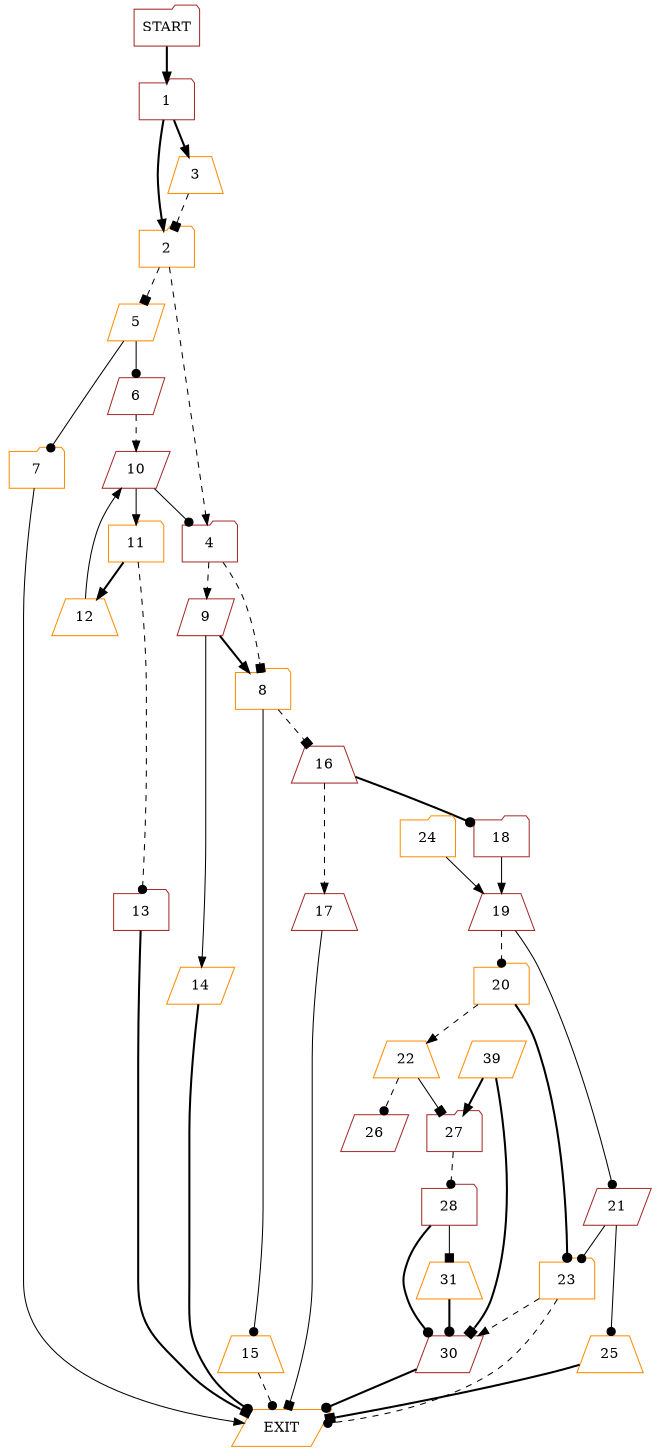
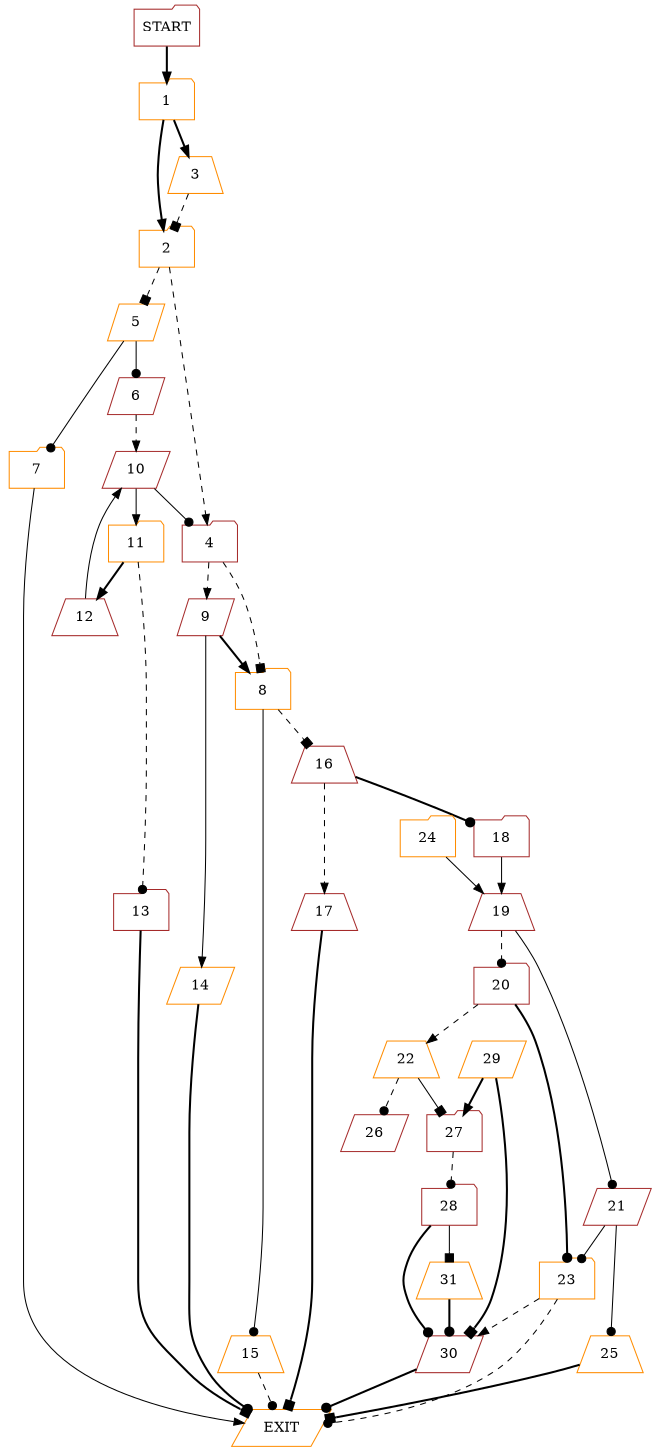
node "1": color brown -> darkorange
node "12": color darkorange -> brown
node "20": color darkorange -> brown
node "39": label "39" -> "29"
edge "17" -> "EXIT": style solid -> bold
